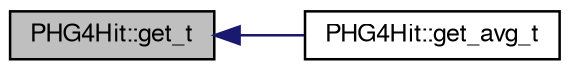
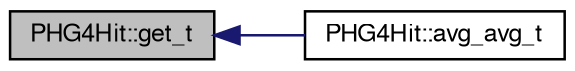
node "PHG4Hit::get_avg_t": label "PHG4Hit::get_avg_t" -> "PHG4Hit::avg_avg_t"
